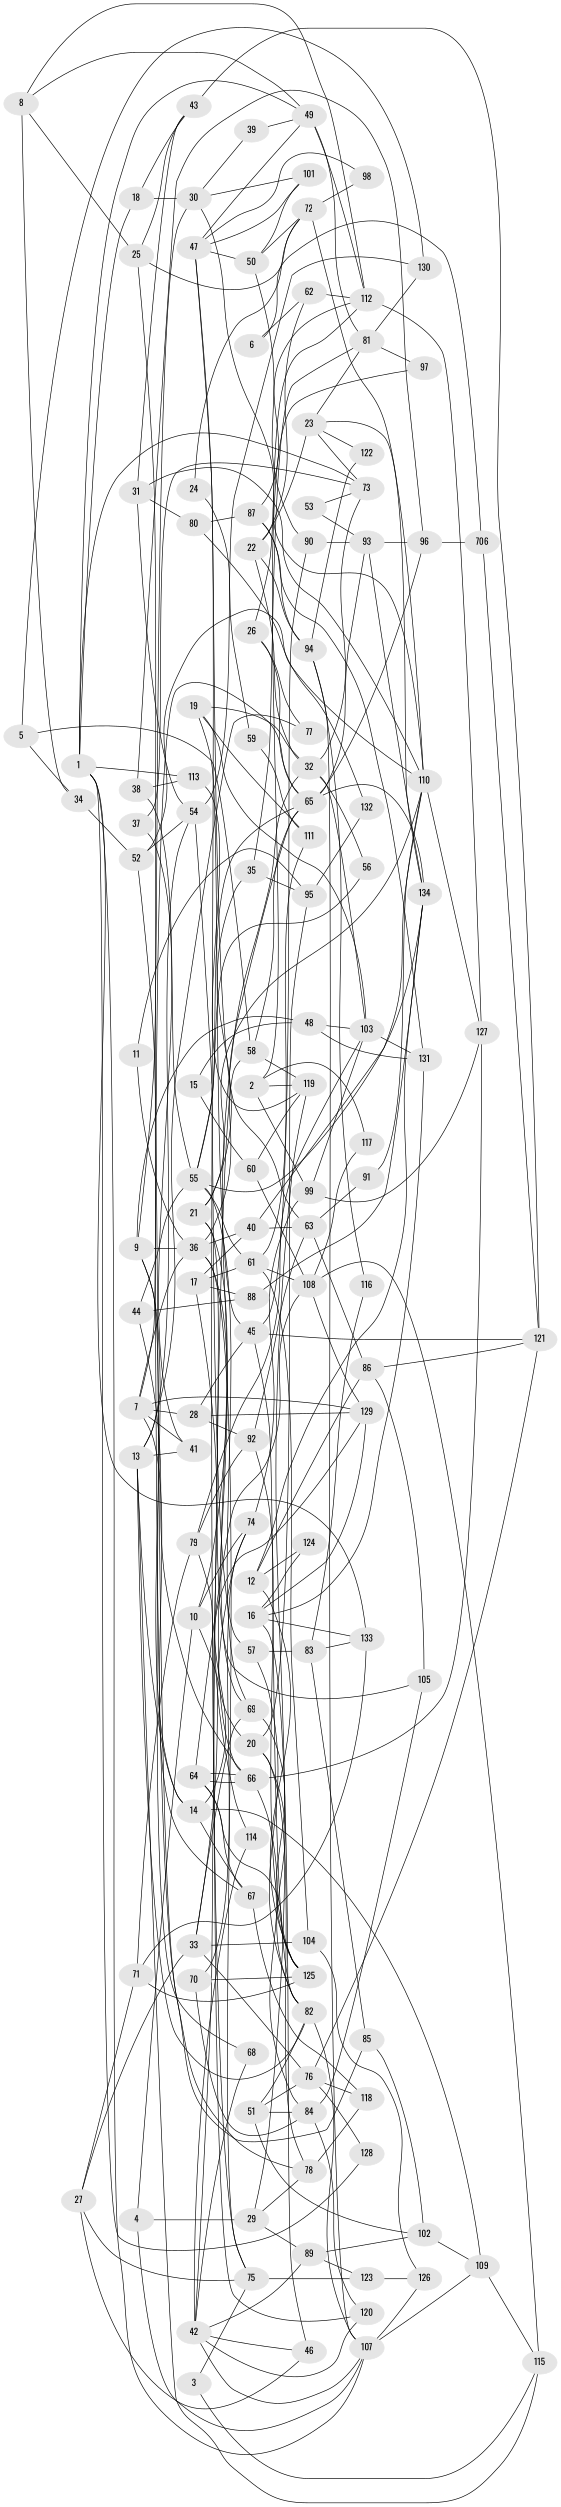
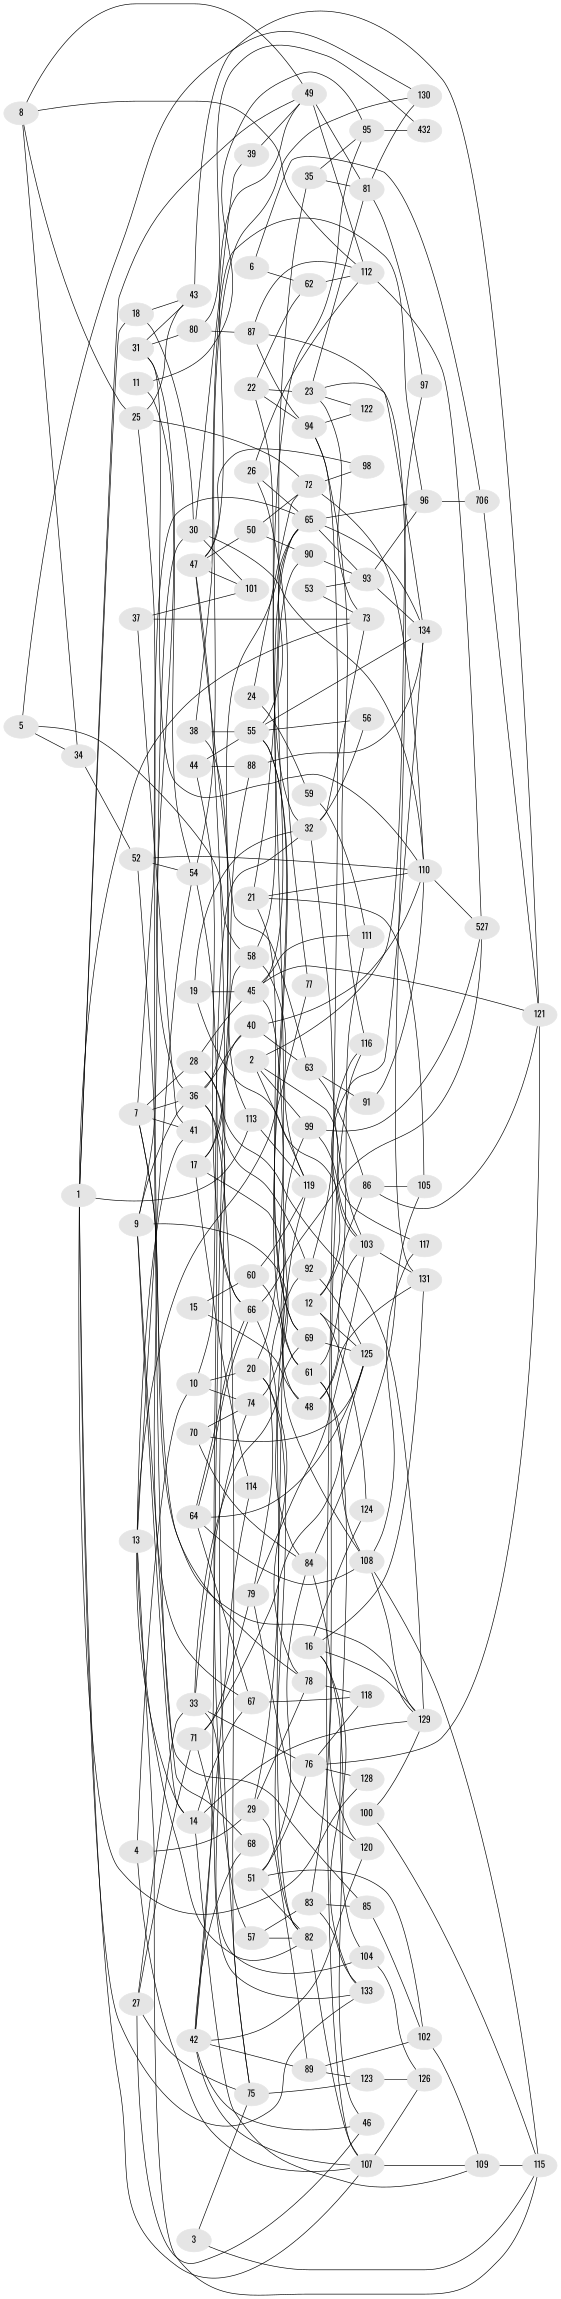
edge "101" -- "50": now "101" -- "37"
edge "19" -- "111": now "45" -- "111"
node "132": label "132" -> "432"
node "127": label "127" -> "527"
edge "63" -- "92": now "116" -- "92"
node "100": added
